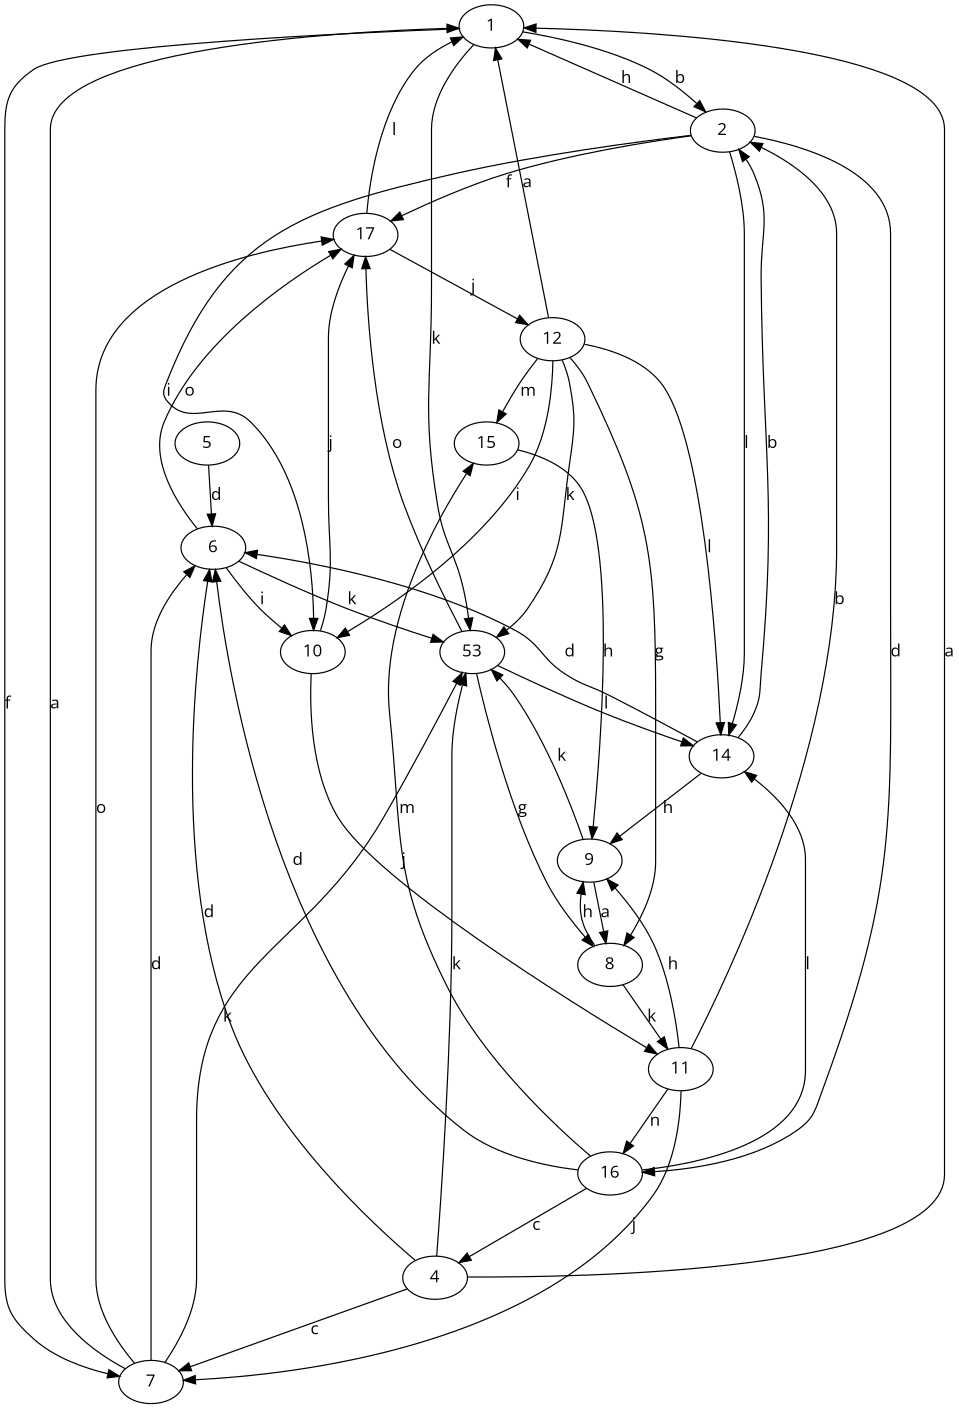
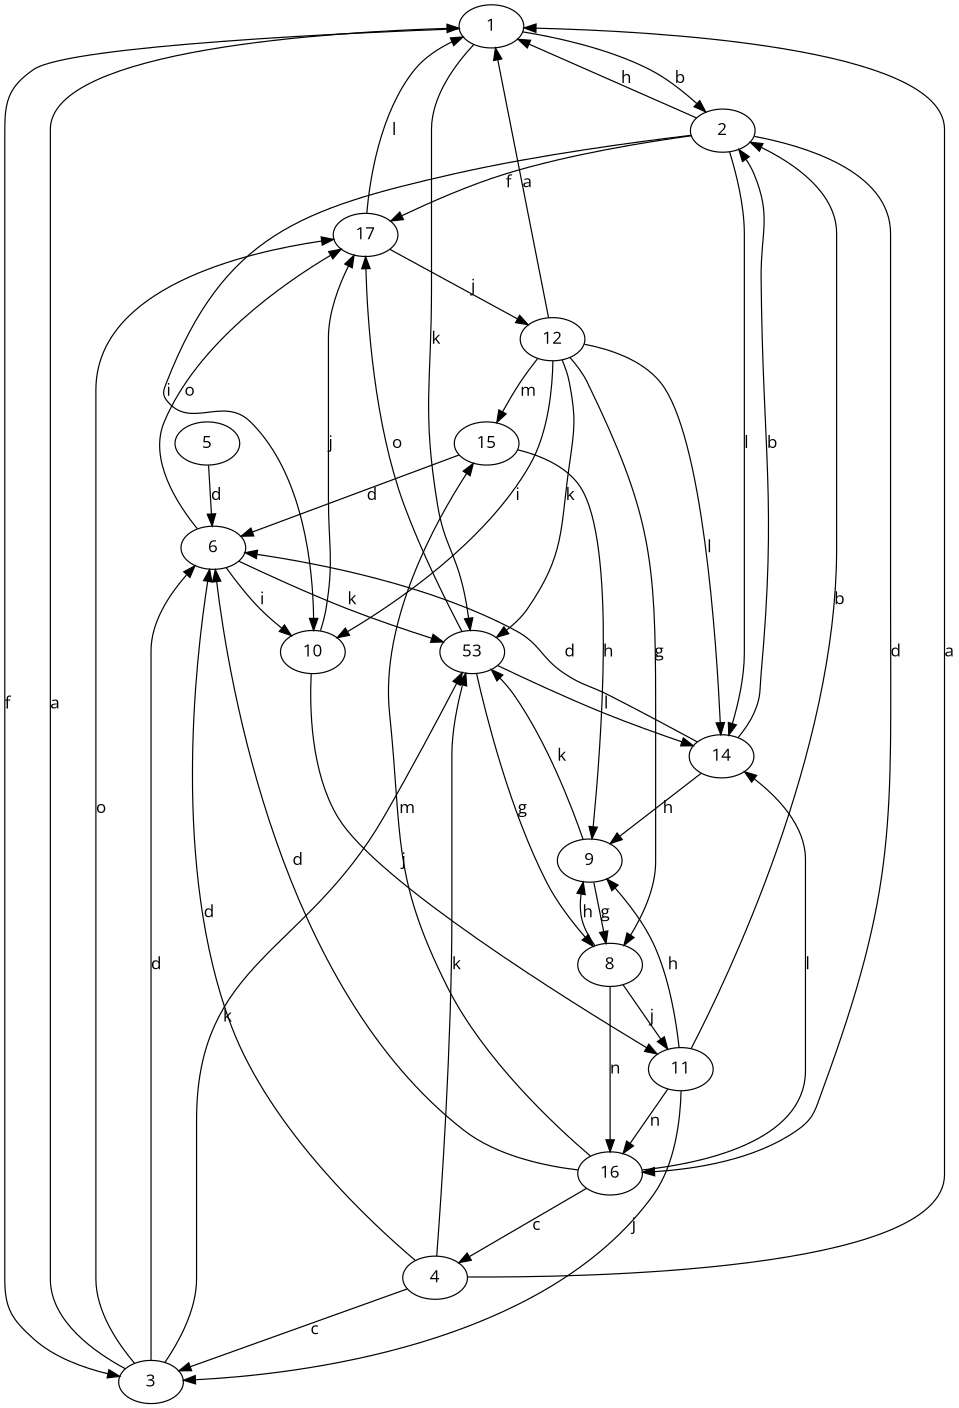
edge "15" -> "6": added, label "d"
edge "9" -> "8": label "a" -> "g"
edge "8" -> "11": label "k" -> "j"
edge "8" -> "16": added, label "n"
node "7": label "7" -> "3"
